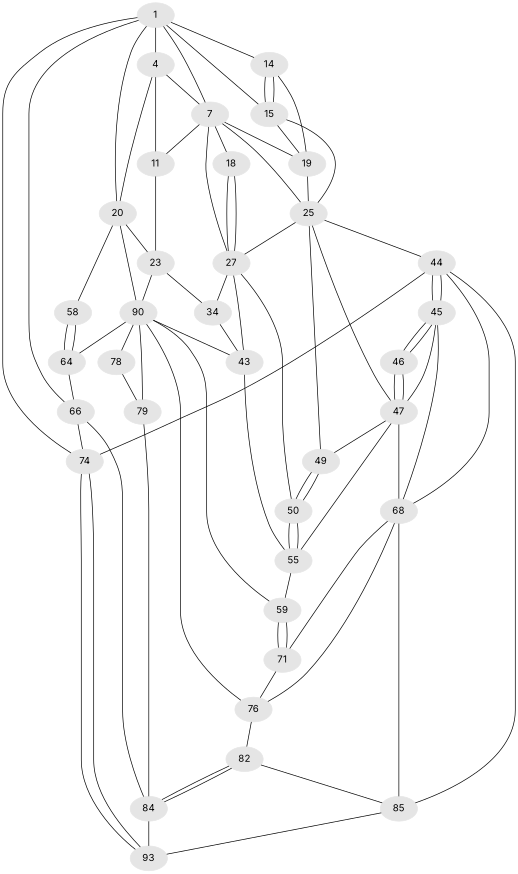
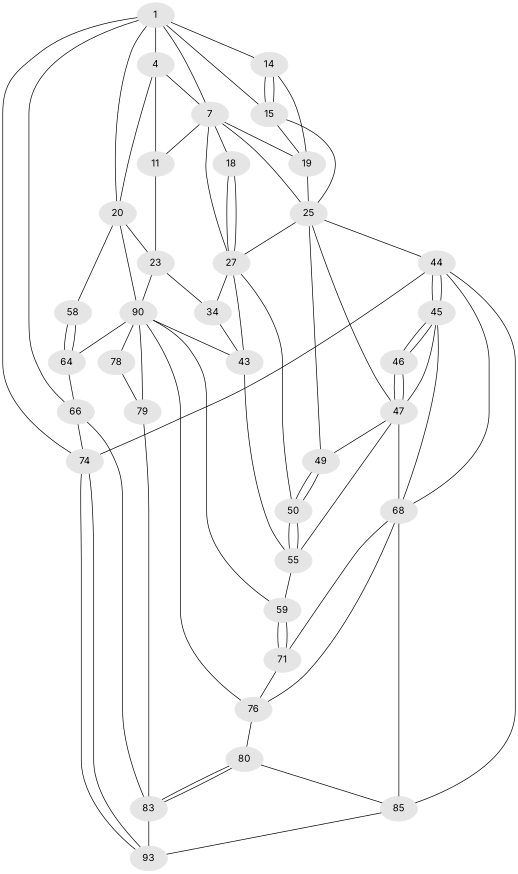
node "82": label "82" -> "80"
node "84": label "84" -> "83"
